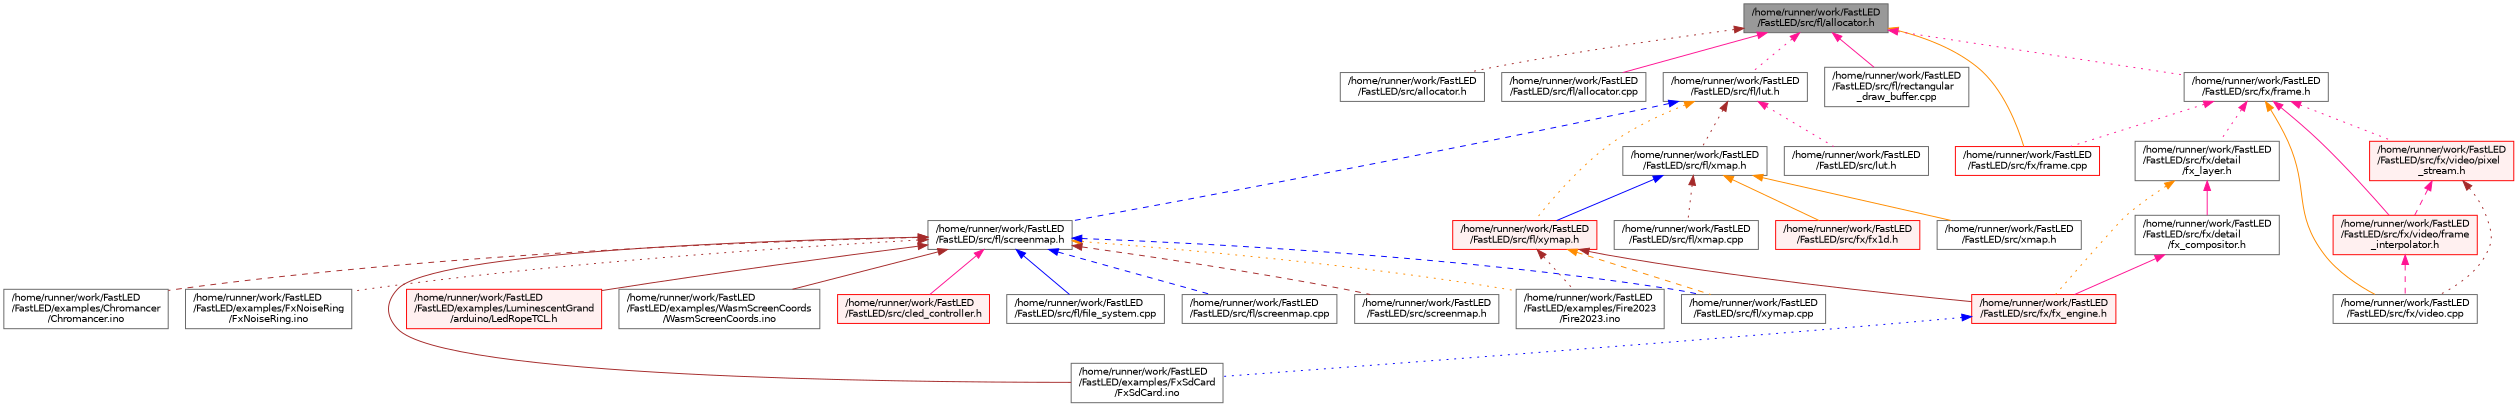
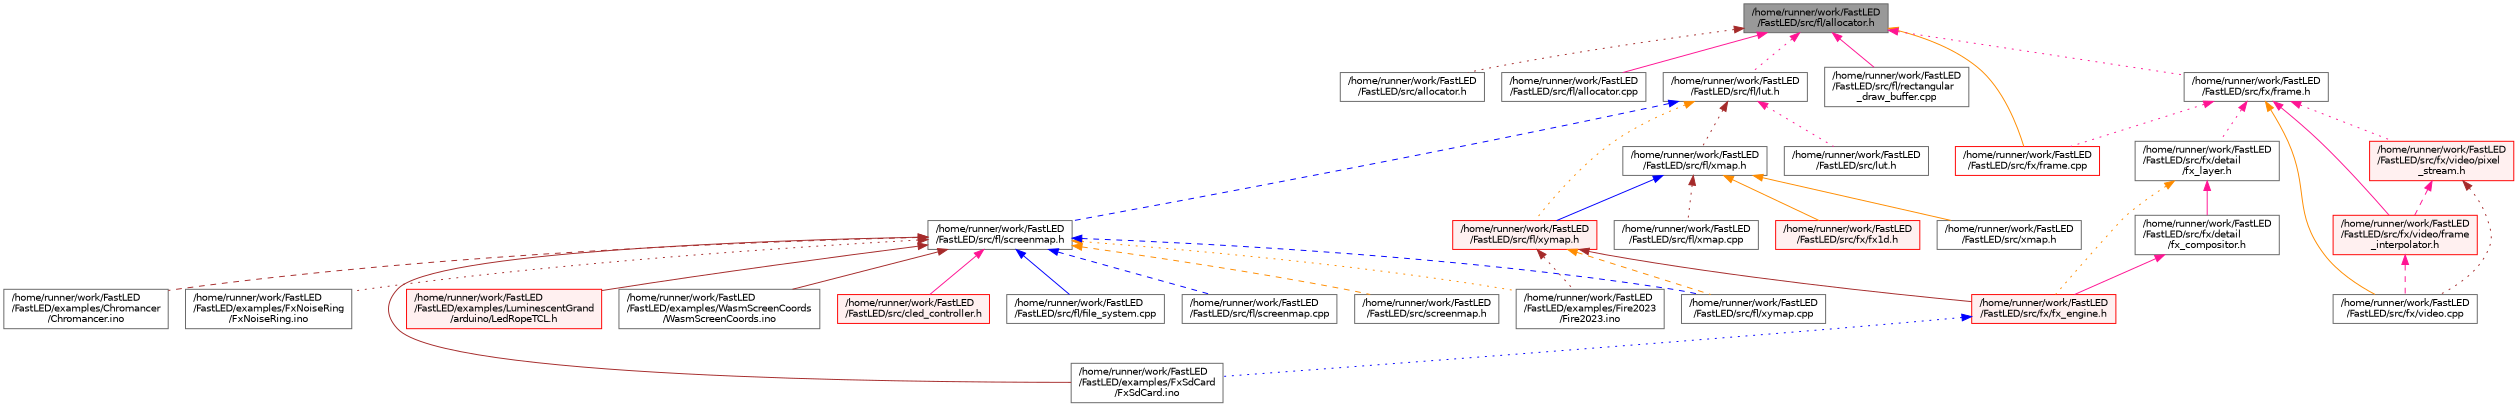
edge "/home/runner/work/FastLED /FastLED/src/screenmap.h" -> "/home/runner/work/FastLED /FastLED/src/fl/screenmap.h": color brown -> darkorange
